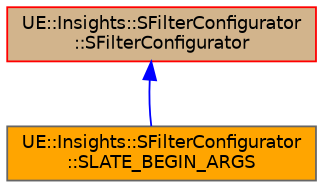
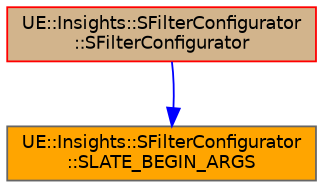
edge "UE::Insights::SFilterConfigurator ::SLATE_BEGIN_ARGS" -> "UE::Insights::SFilterConfigurator ::SFilterConfigurator": reversed
